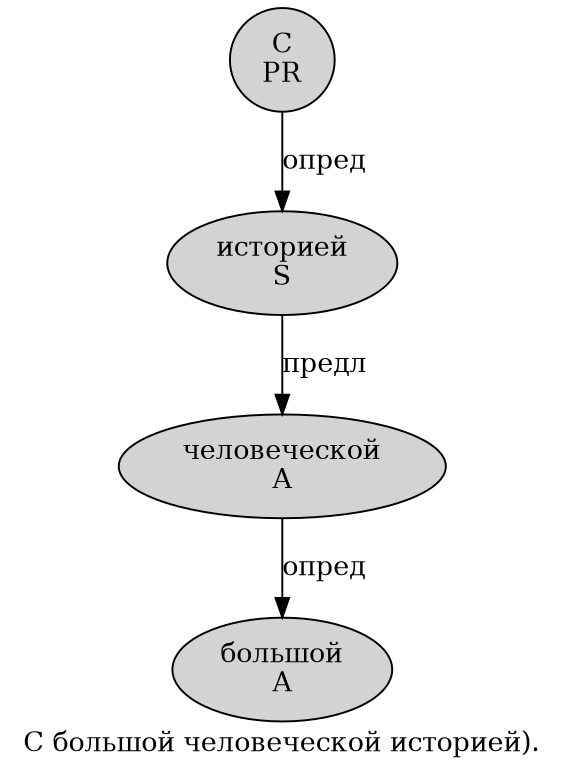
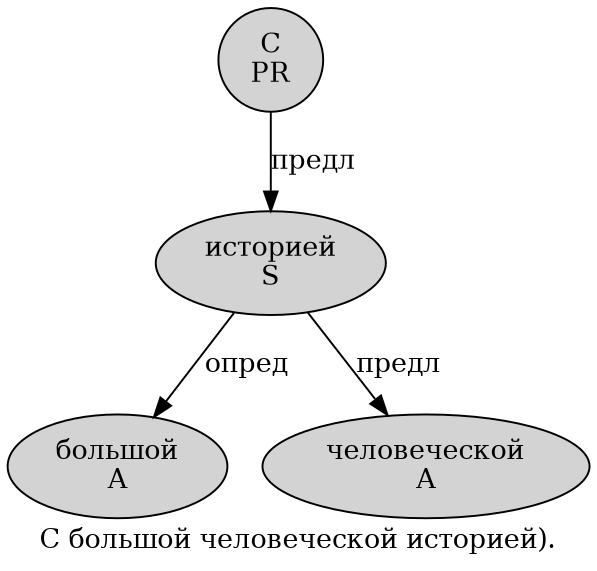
edge "С PR" -> "историей S": label "опред" -> "предл"
edge "человеческой A" -> "большой A": now "историей S" -> "большой A"
